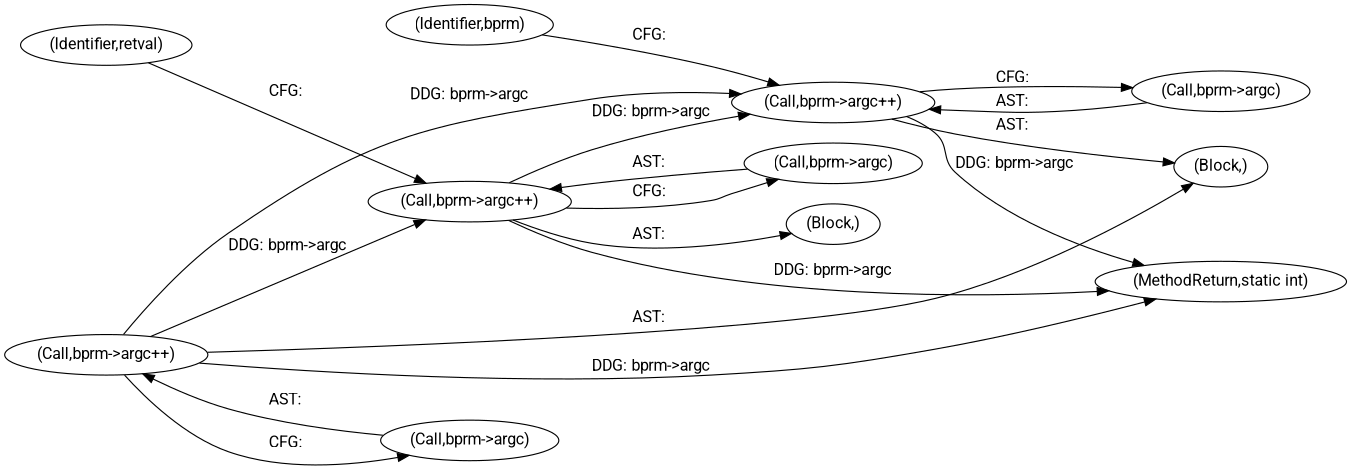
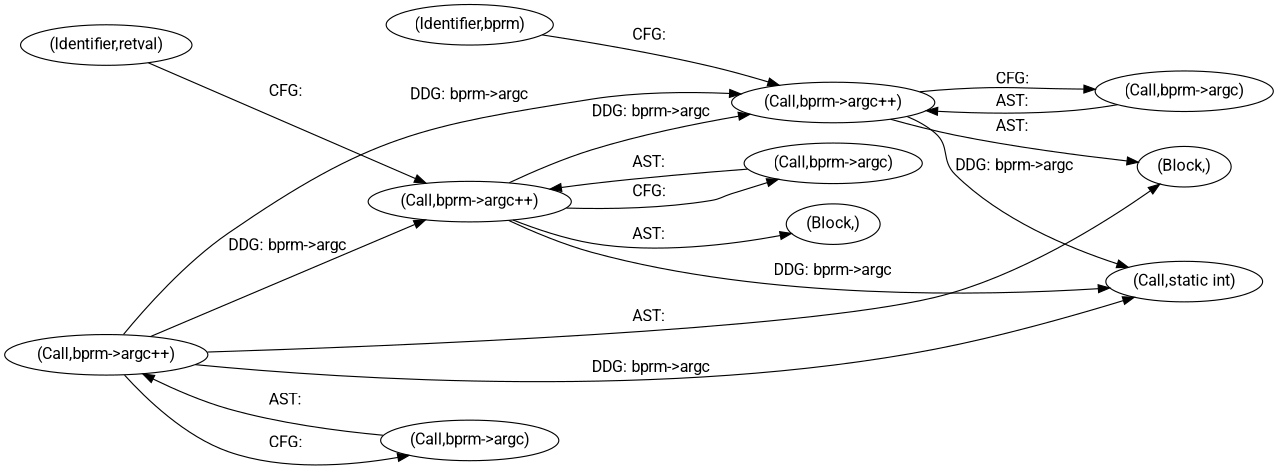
node "(MethodReturn,static int)": label "(MethodReturn,static int)" -> "(Call,static int)"
